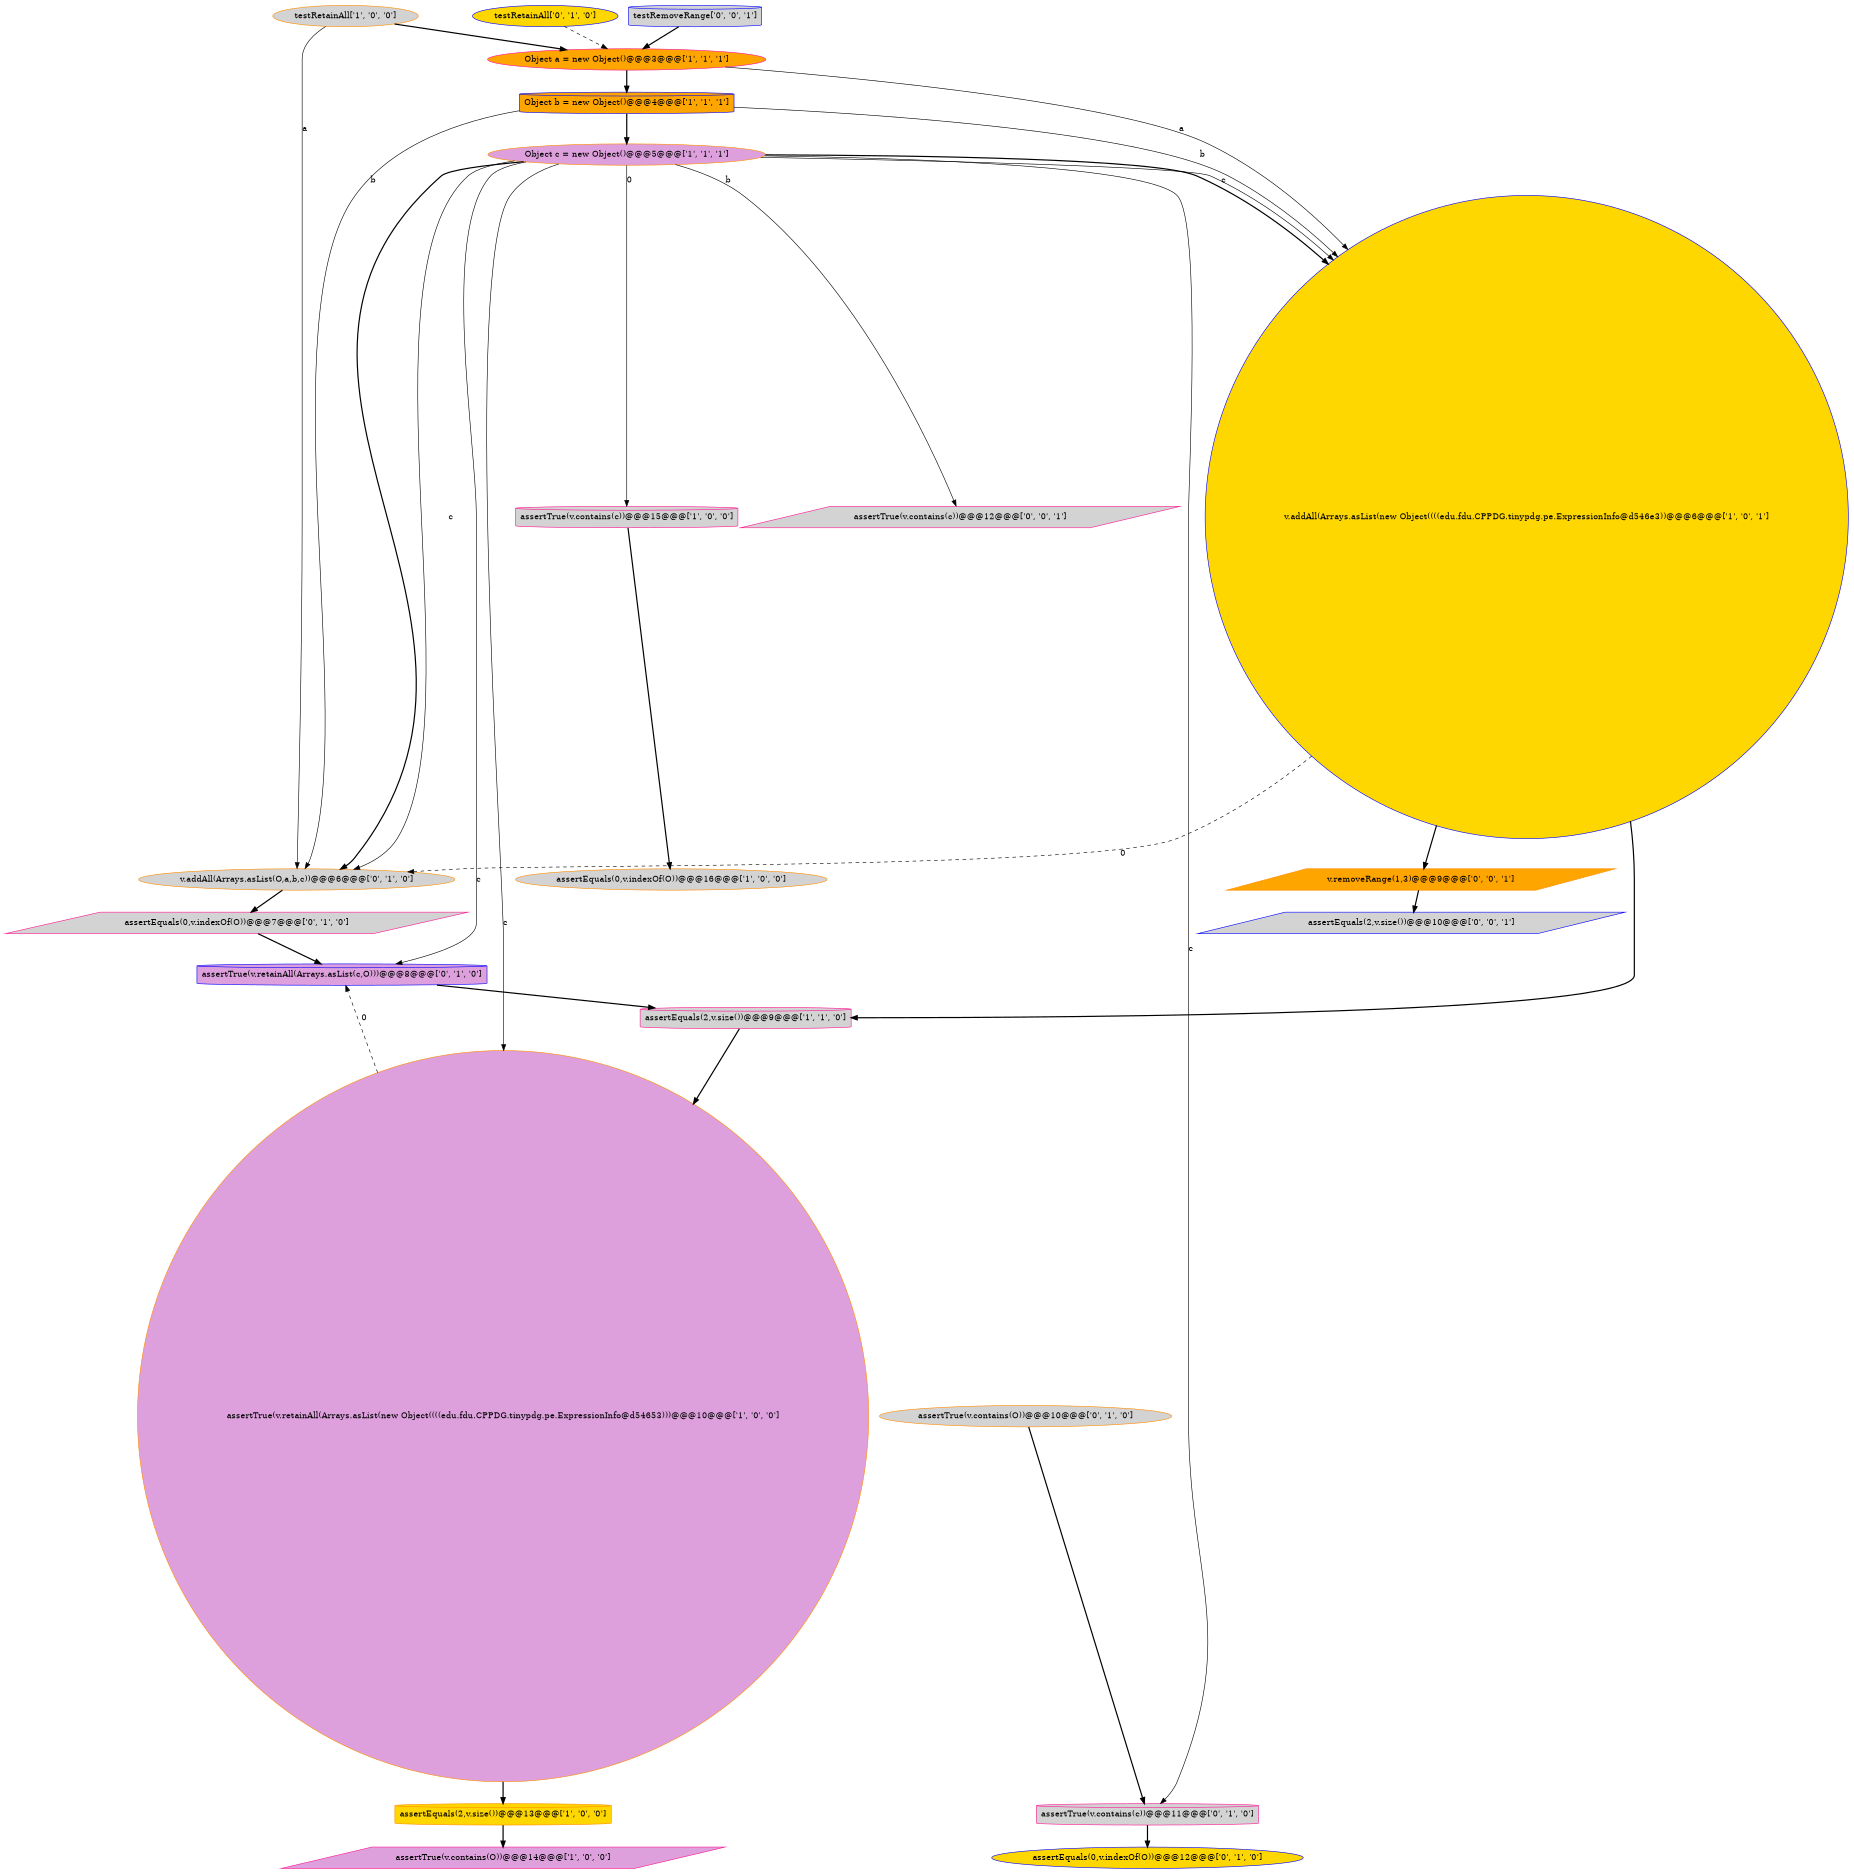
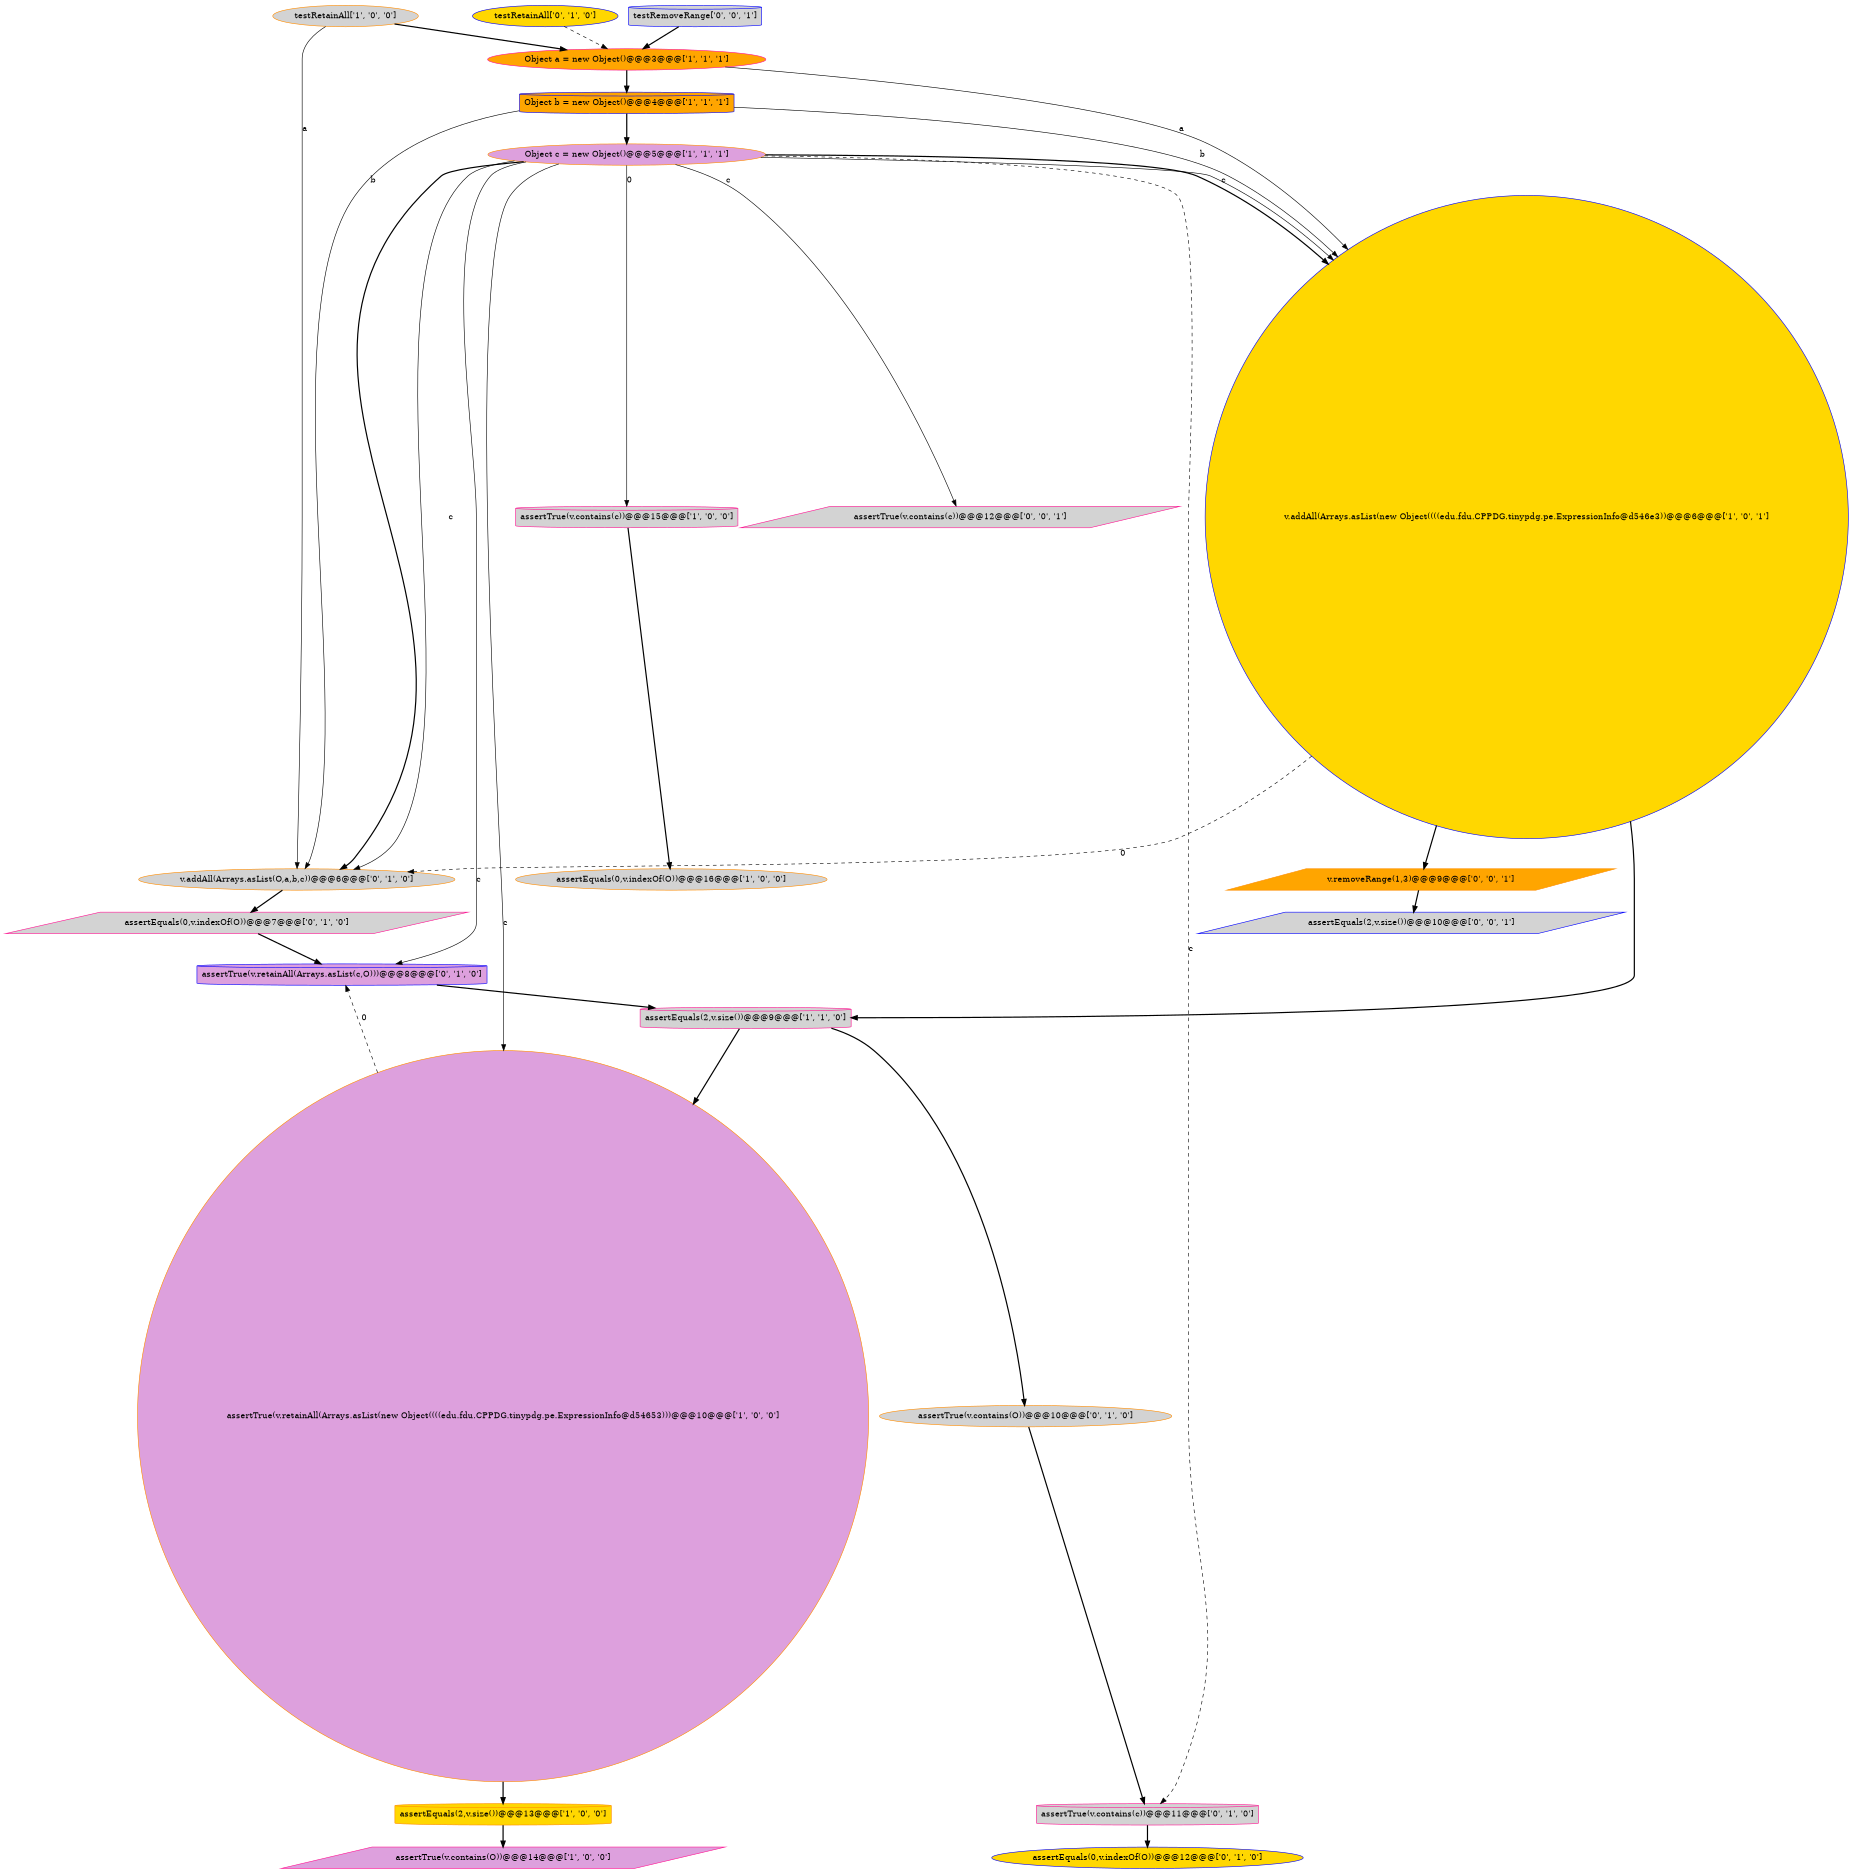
edge "Object c = new Object()@@@5@@@['1', '1', '1']" -> "assertTrue(v.contains(c))@@@12@@@['0', '0', '1']": label "b" -> "c"
edge "Object c = new Object()@@@5@@@['1', '1', '1']" -> "assertTrue(v.contains(c))@@@11@@@['0', '1', '0']": style solid -> dashed
edge "assertEquals(2,v.size())@@@9@@@['1', '1', '0']" -> "assertTrue(v.contains(O))@@@10@@@['0', '1', '0']": added
